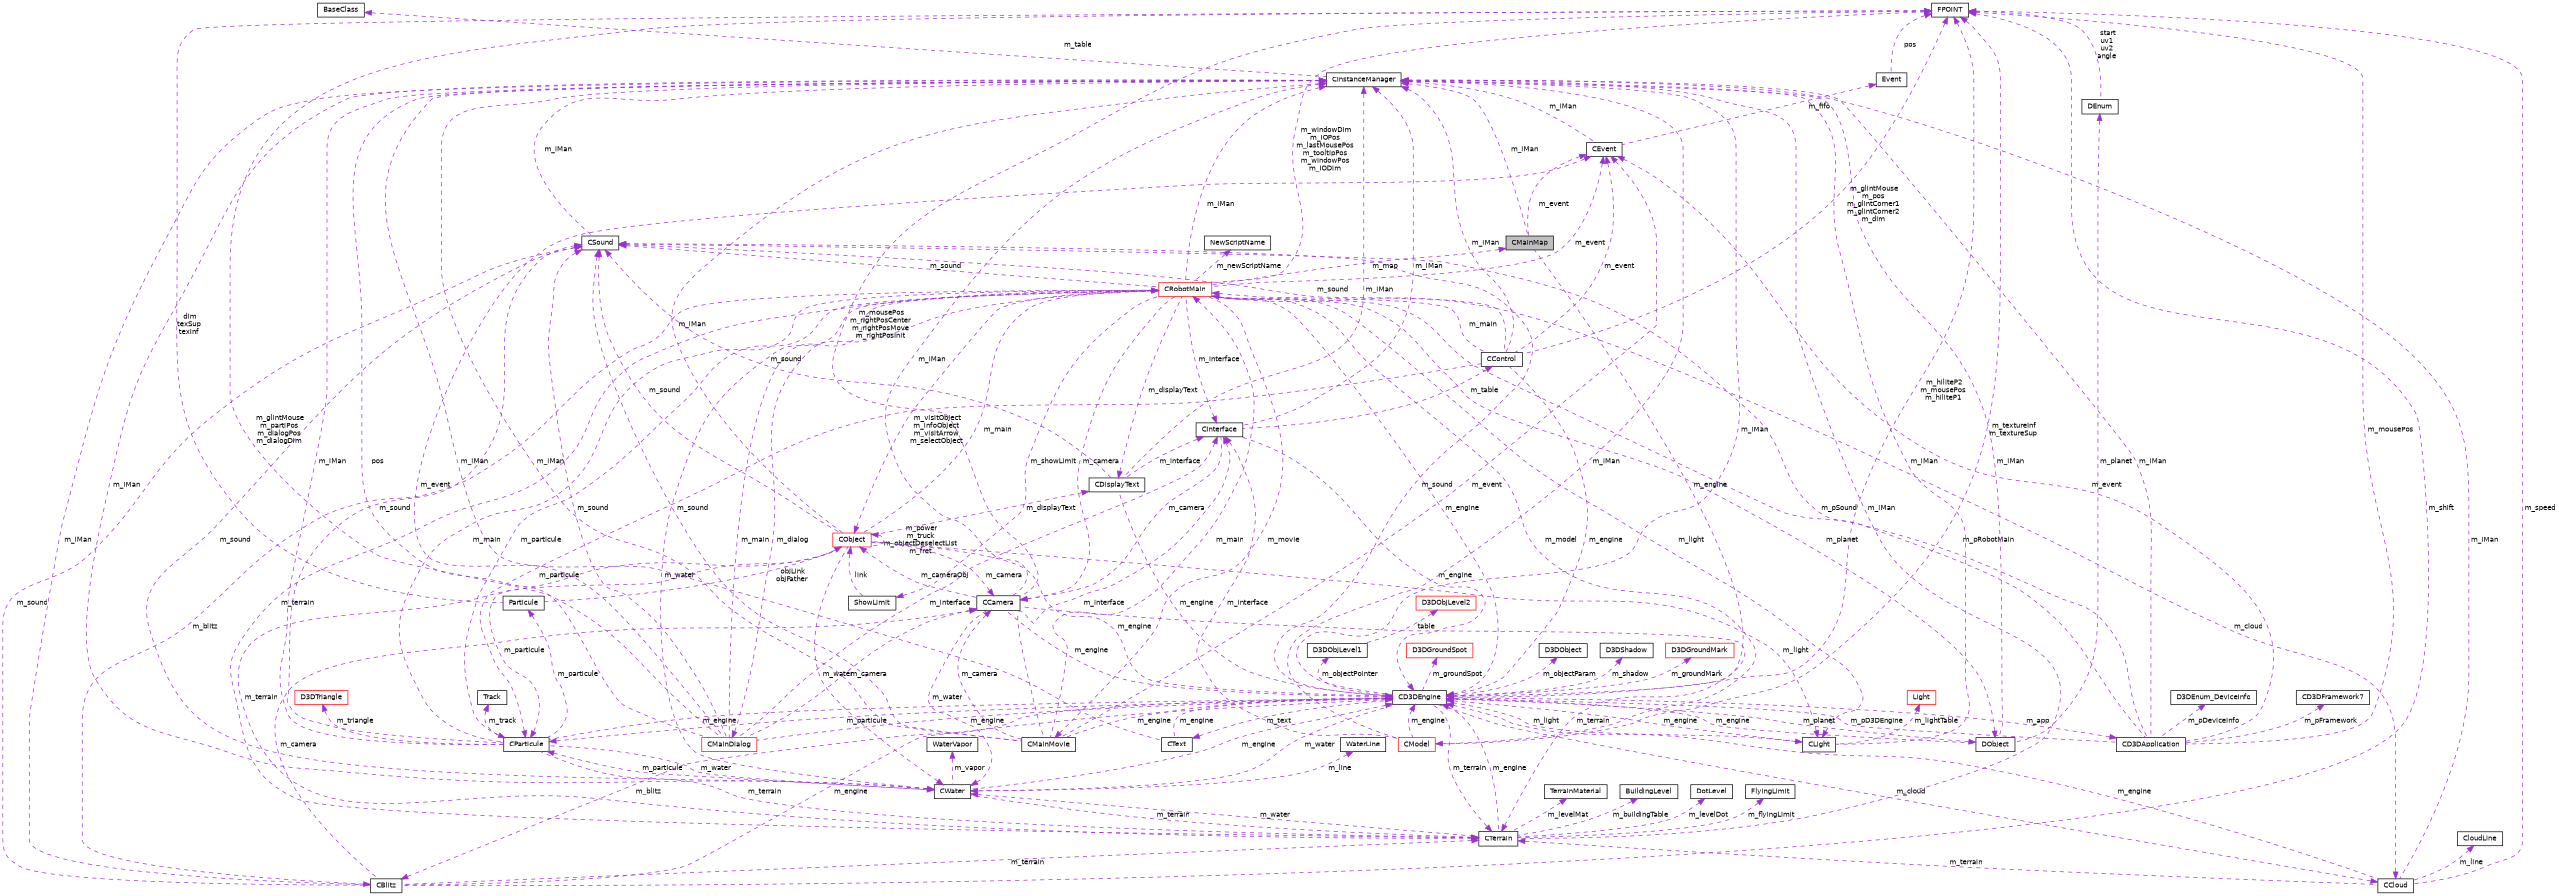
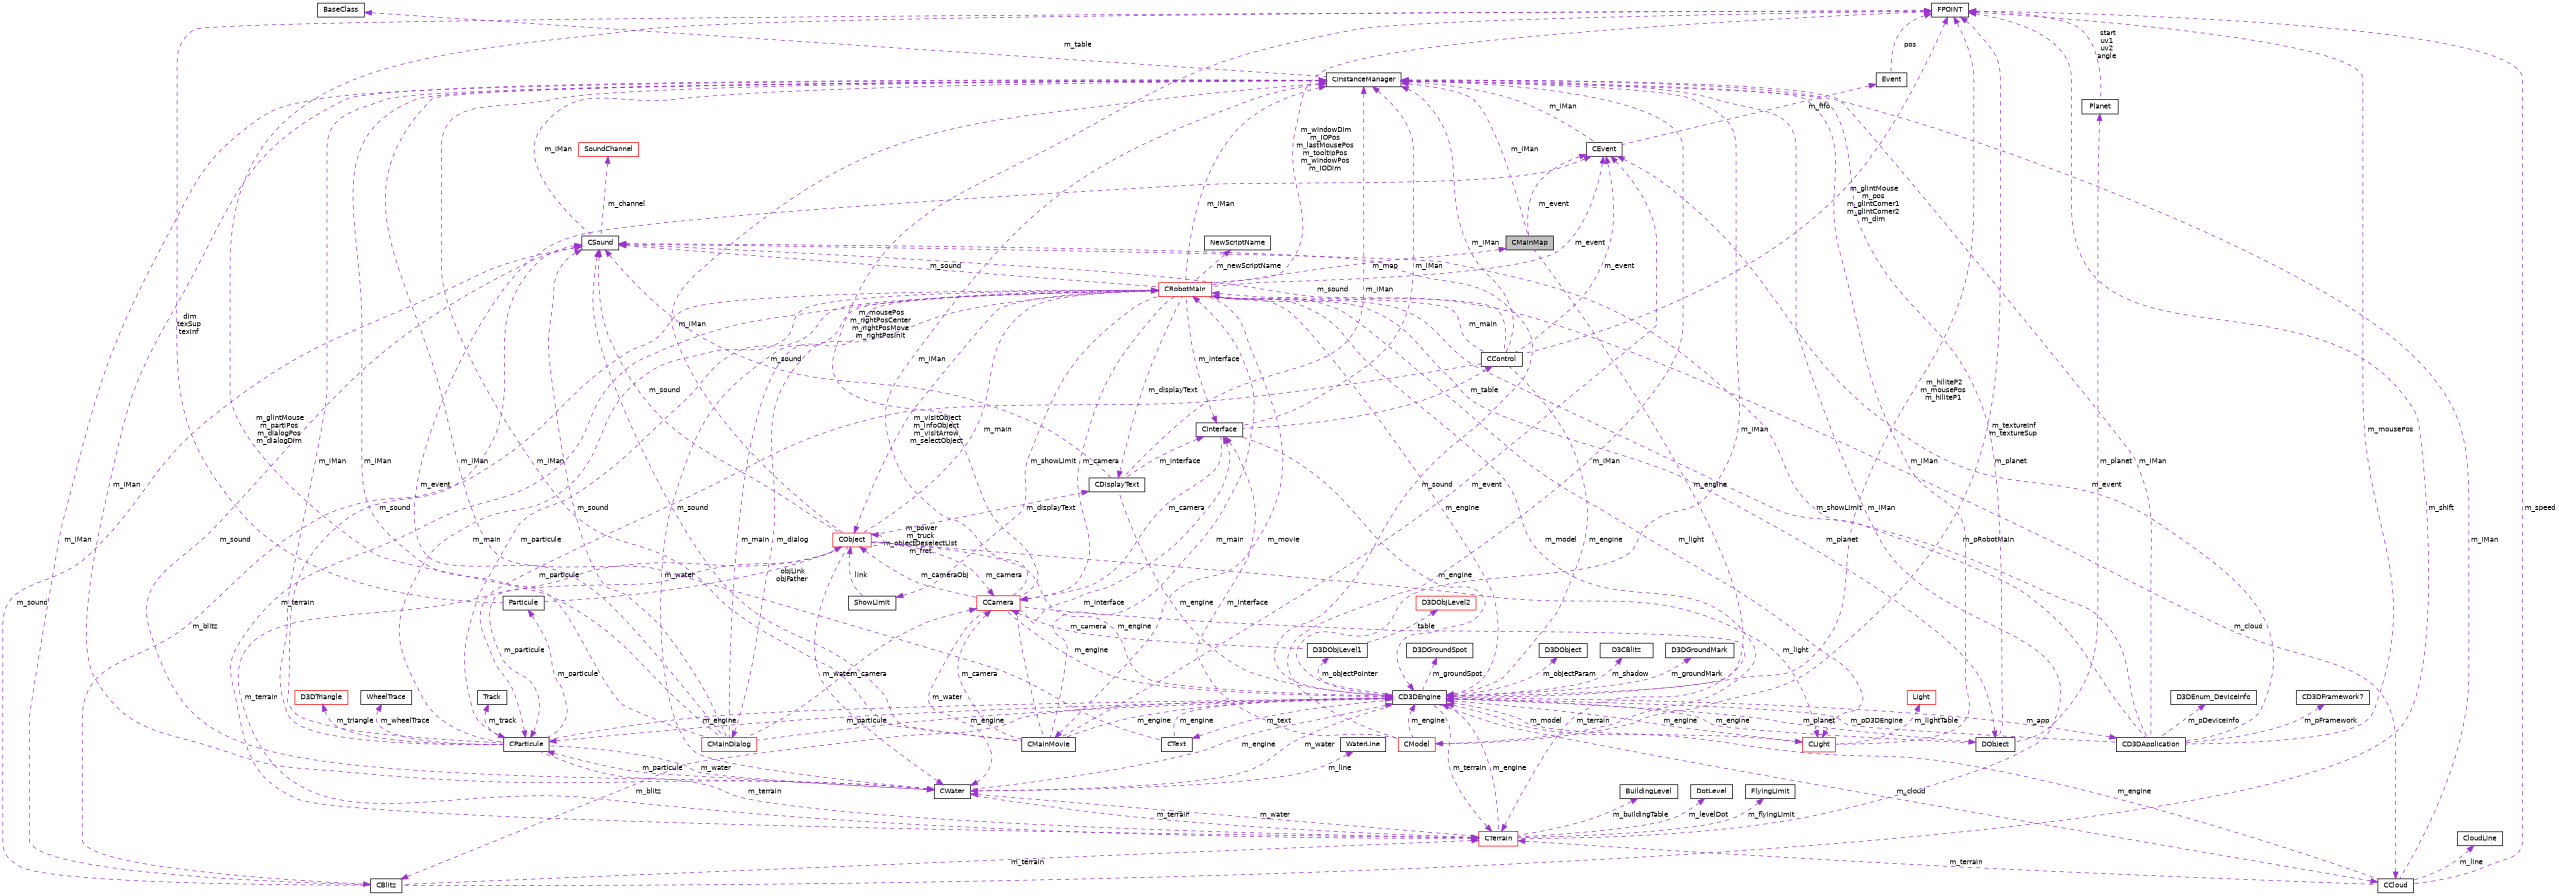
node "DEnum": label "DEnum" -> "Planet"
node "SoundChannel": added
edge "CMainDialog" -> "CInstanceManager": label " pos" -> " m_iMan"
edge "DObject" -> "CInstanceManager": label " m_iMan" -> " m_planet"
edge "CD3DApplication" -> "CSound": label " m_pSound" -> " m_showLimit"
edge "CMainDialog" -> "CInterface": removed, label "m_interface"
node "CCamera": color black -> red
edge "CBlitz" -> "CCamera": now "D3DObjLevel1" -> "CCamera"
node "D3DGroundSpot": color red -> black
node "D3DShadow": label "D3DShadow" -> "D3CBlitz"
node "D3DGroundMark": color red -> black
node "WheelTrace": added
edge "CD3DEngine" -> "CLight": label " m_light" -> " m_model"
node "WaterVapor": removed
node "CLight": color black -> red
edge "CBlitz" -> "CD3DEngine": removed, label "m_engine"
node "TerrainMaterial": removed
node "CTerrain": color black -> red
